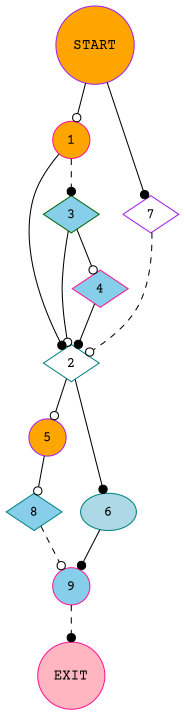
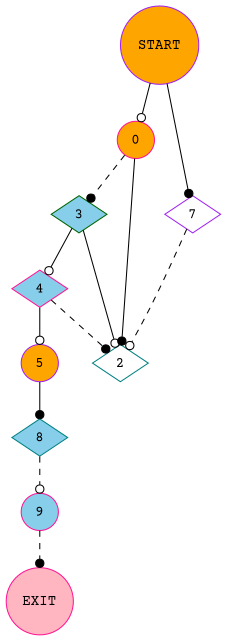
node "1": label "1" -> "0"
edge "4" -> "2": style solid -> dashed
edge "2" -> "5": now "4" -> "5"
edge "5" -> "8": arrowhead odot -> dot
node "6": removed
